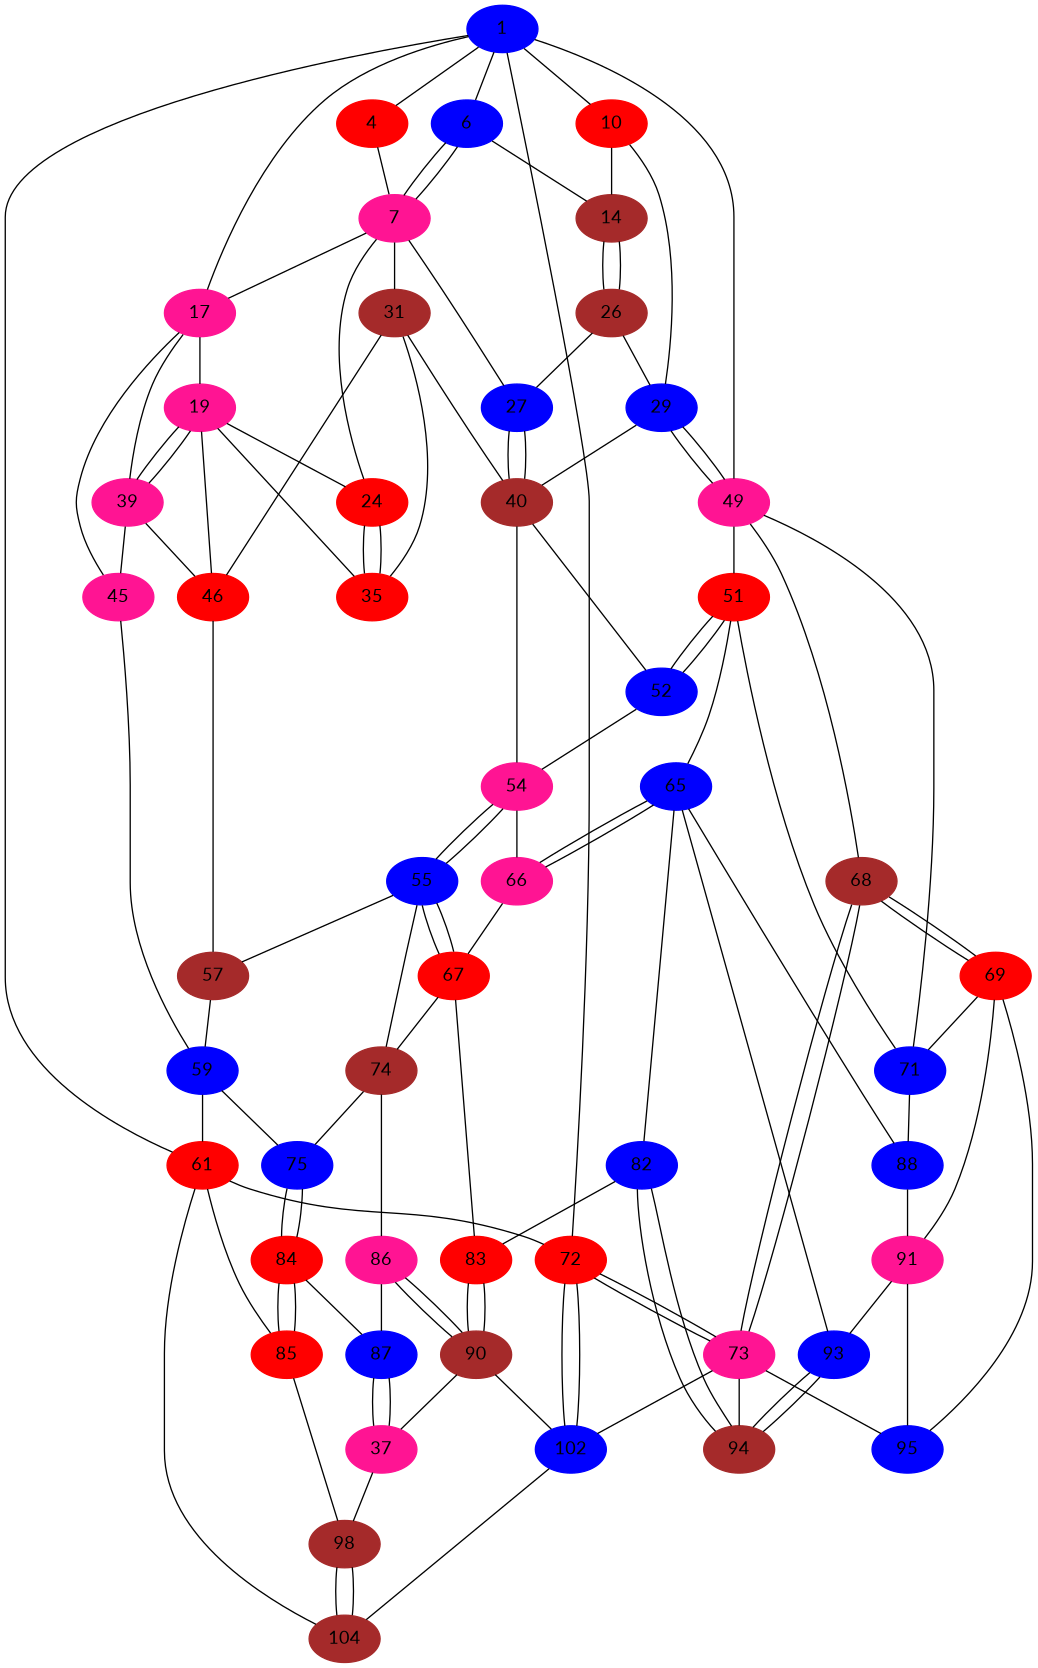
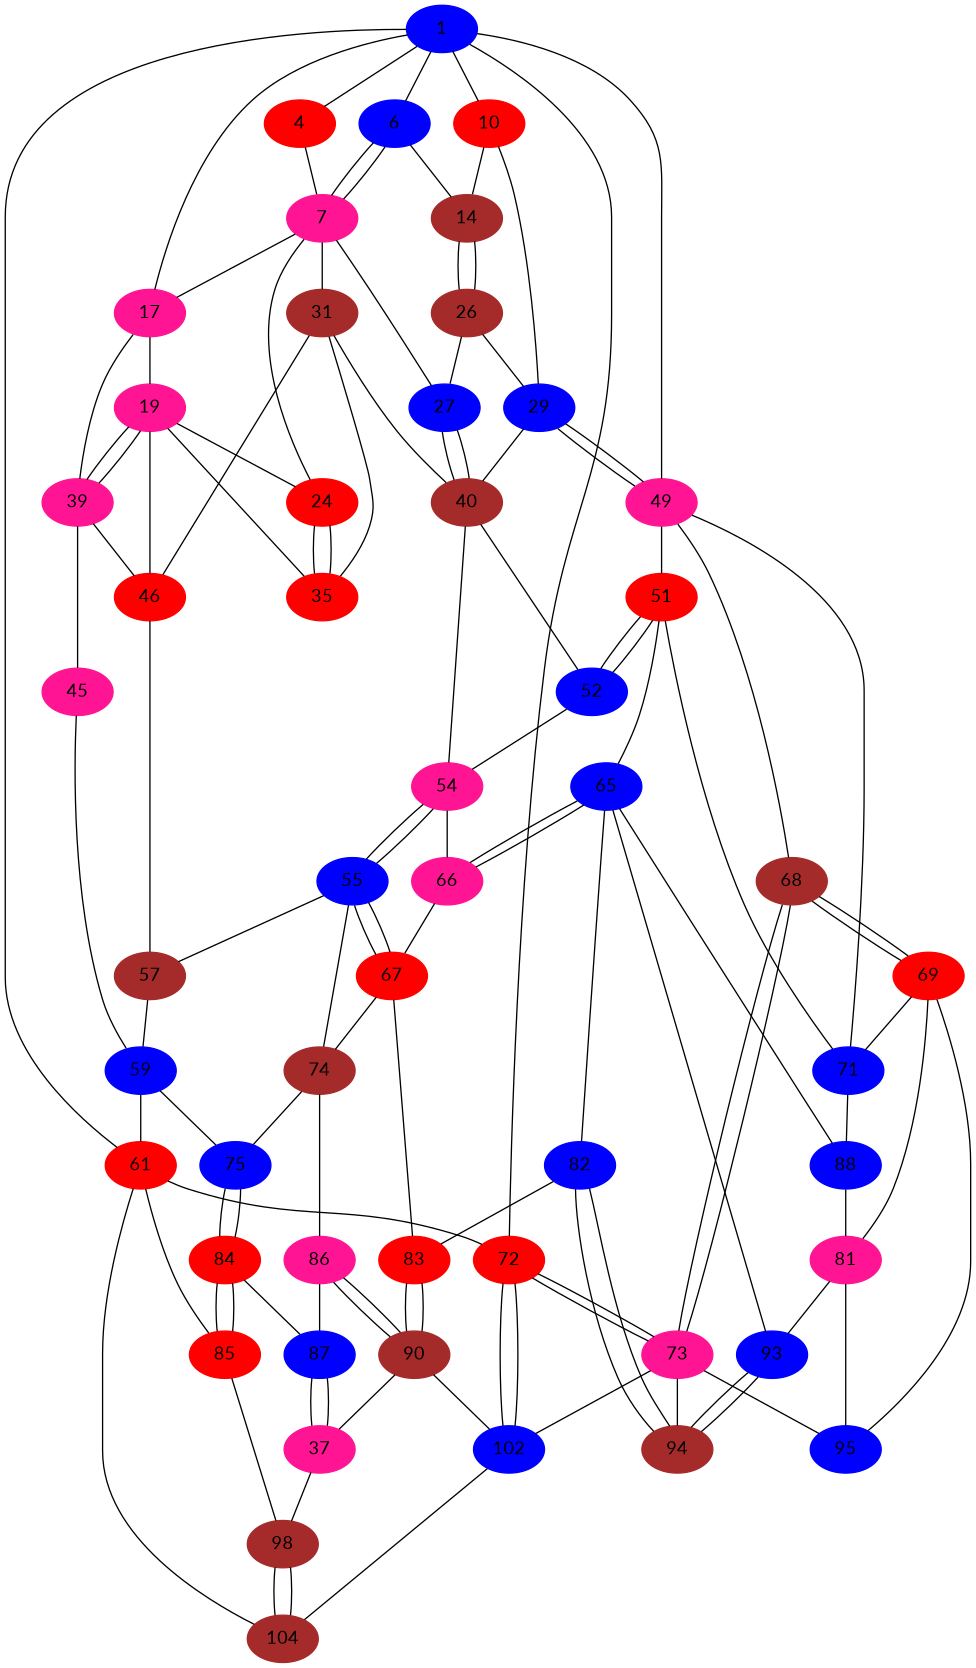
edge "17" -- "45": removed
node "91": label "91" -> "81"
